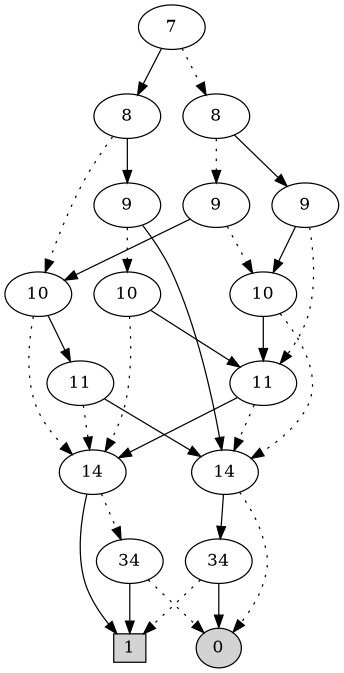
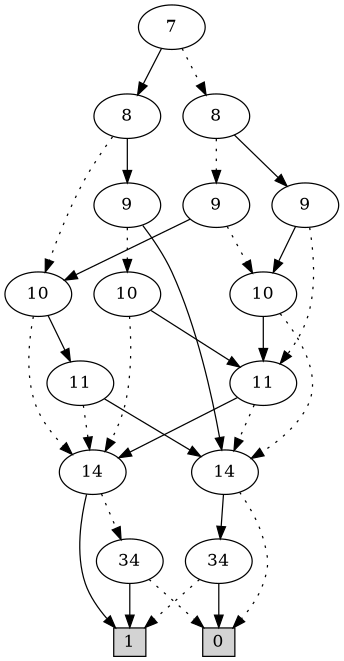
node "0": shape ellipse -> box
